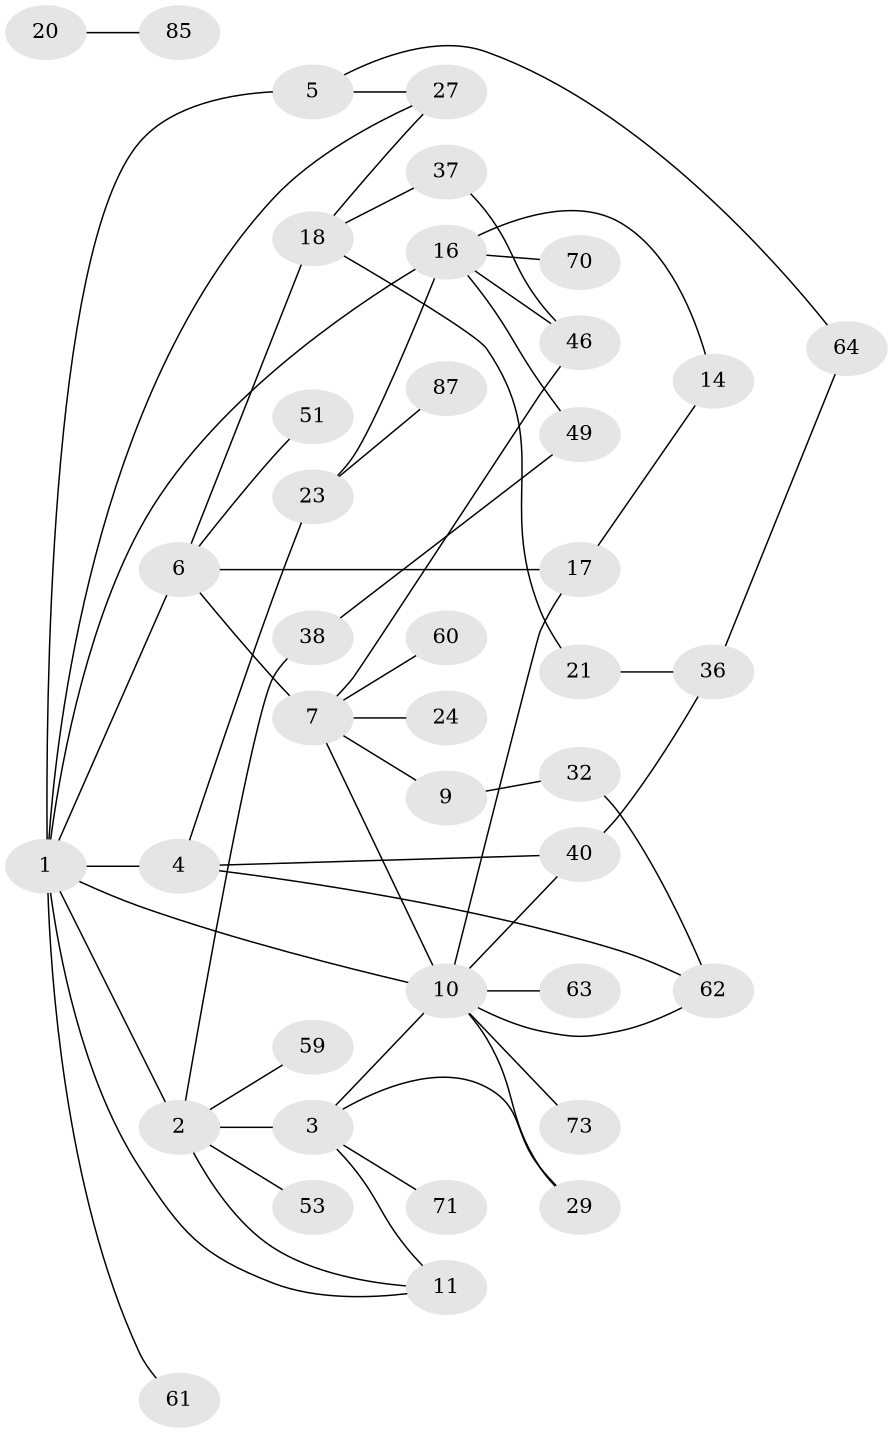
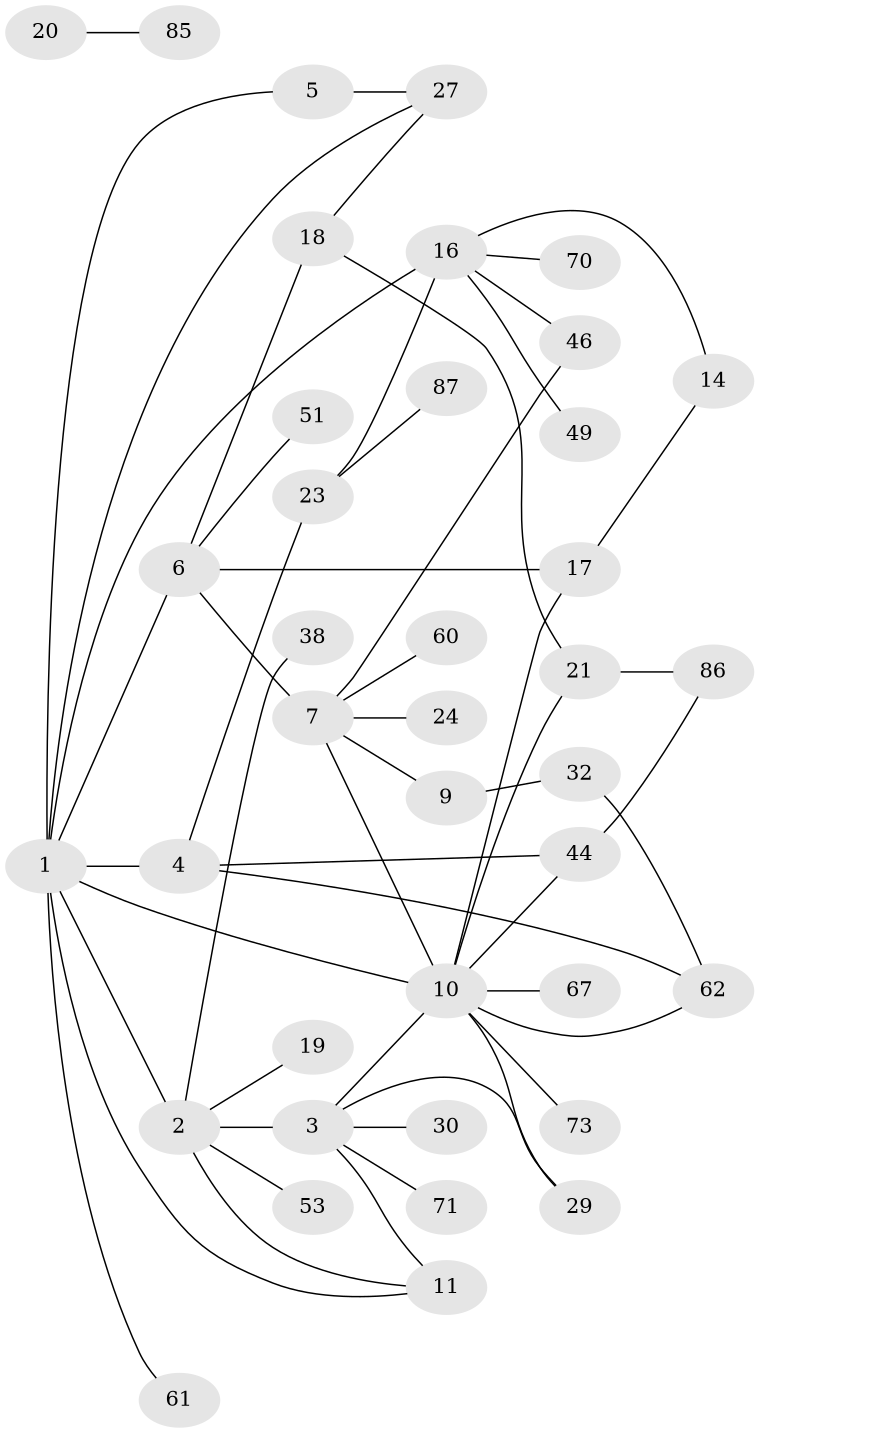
node "37": removed
node "64": removed
edge "49" -- "38": removed
node "36": label "36" -> "86"
edge "21" -- "10": added
node "40": label "40" -> "44"
node "63": label "63" -> "67"
node "59": label "59" -> "19"
node "30": added
